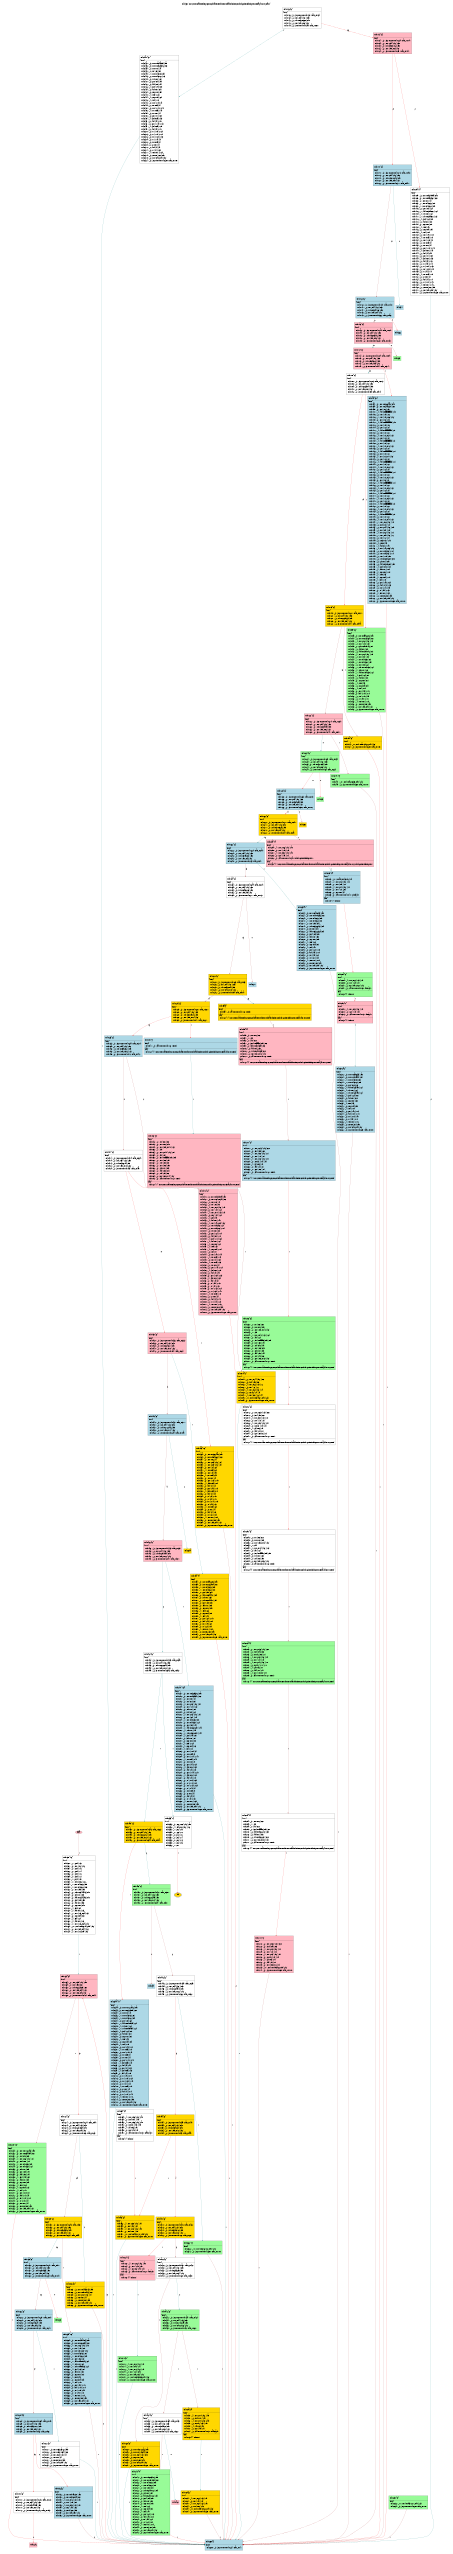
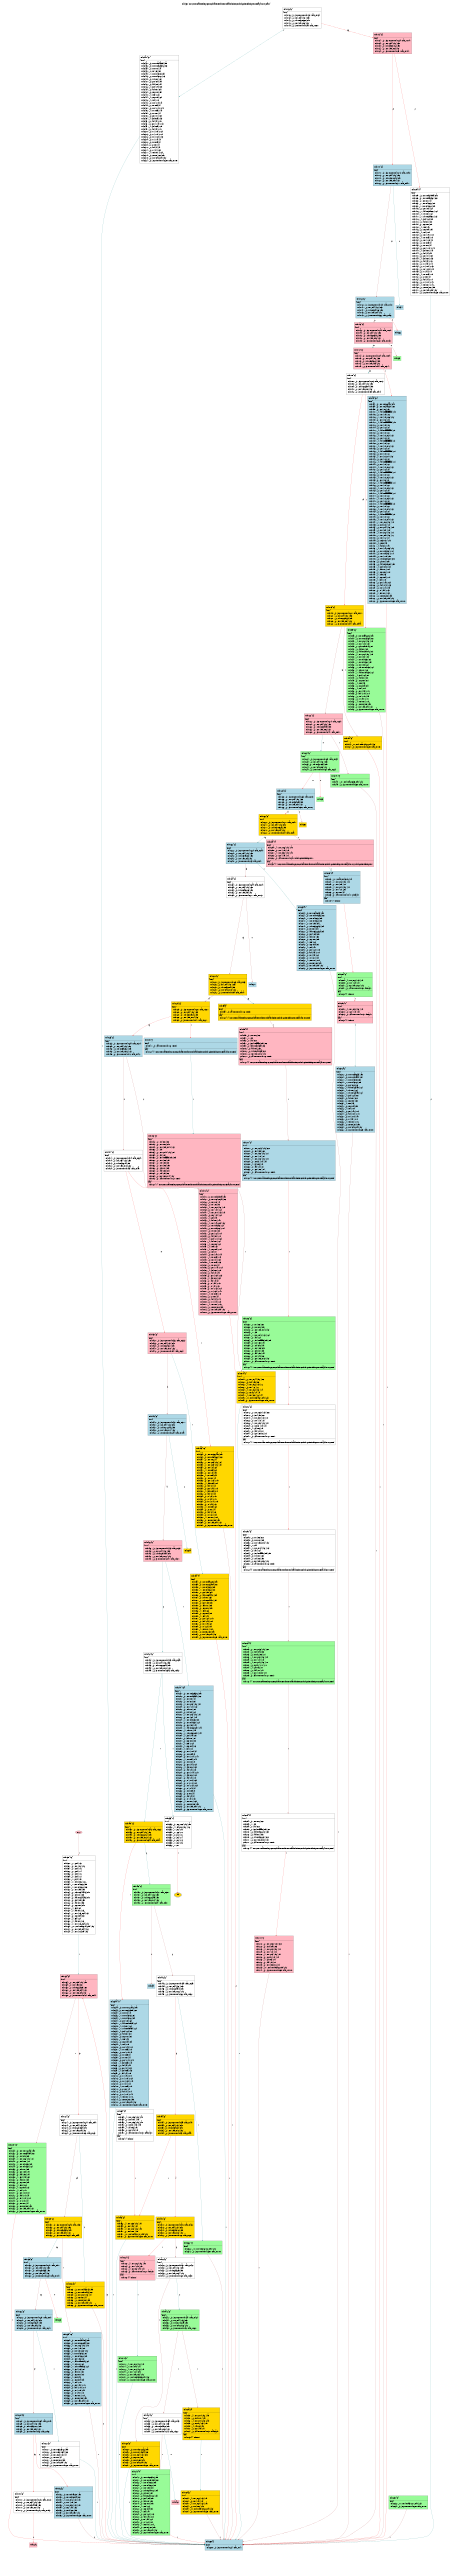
node "Final": label "Final" -> "Entry"
